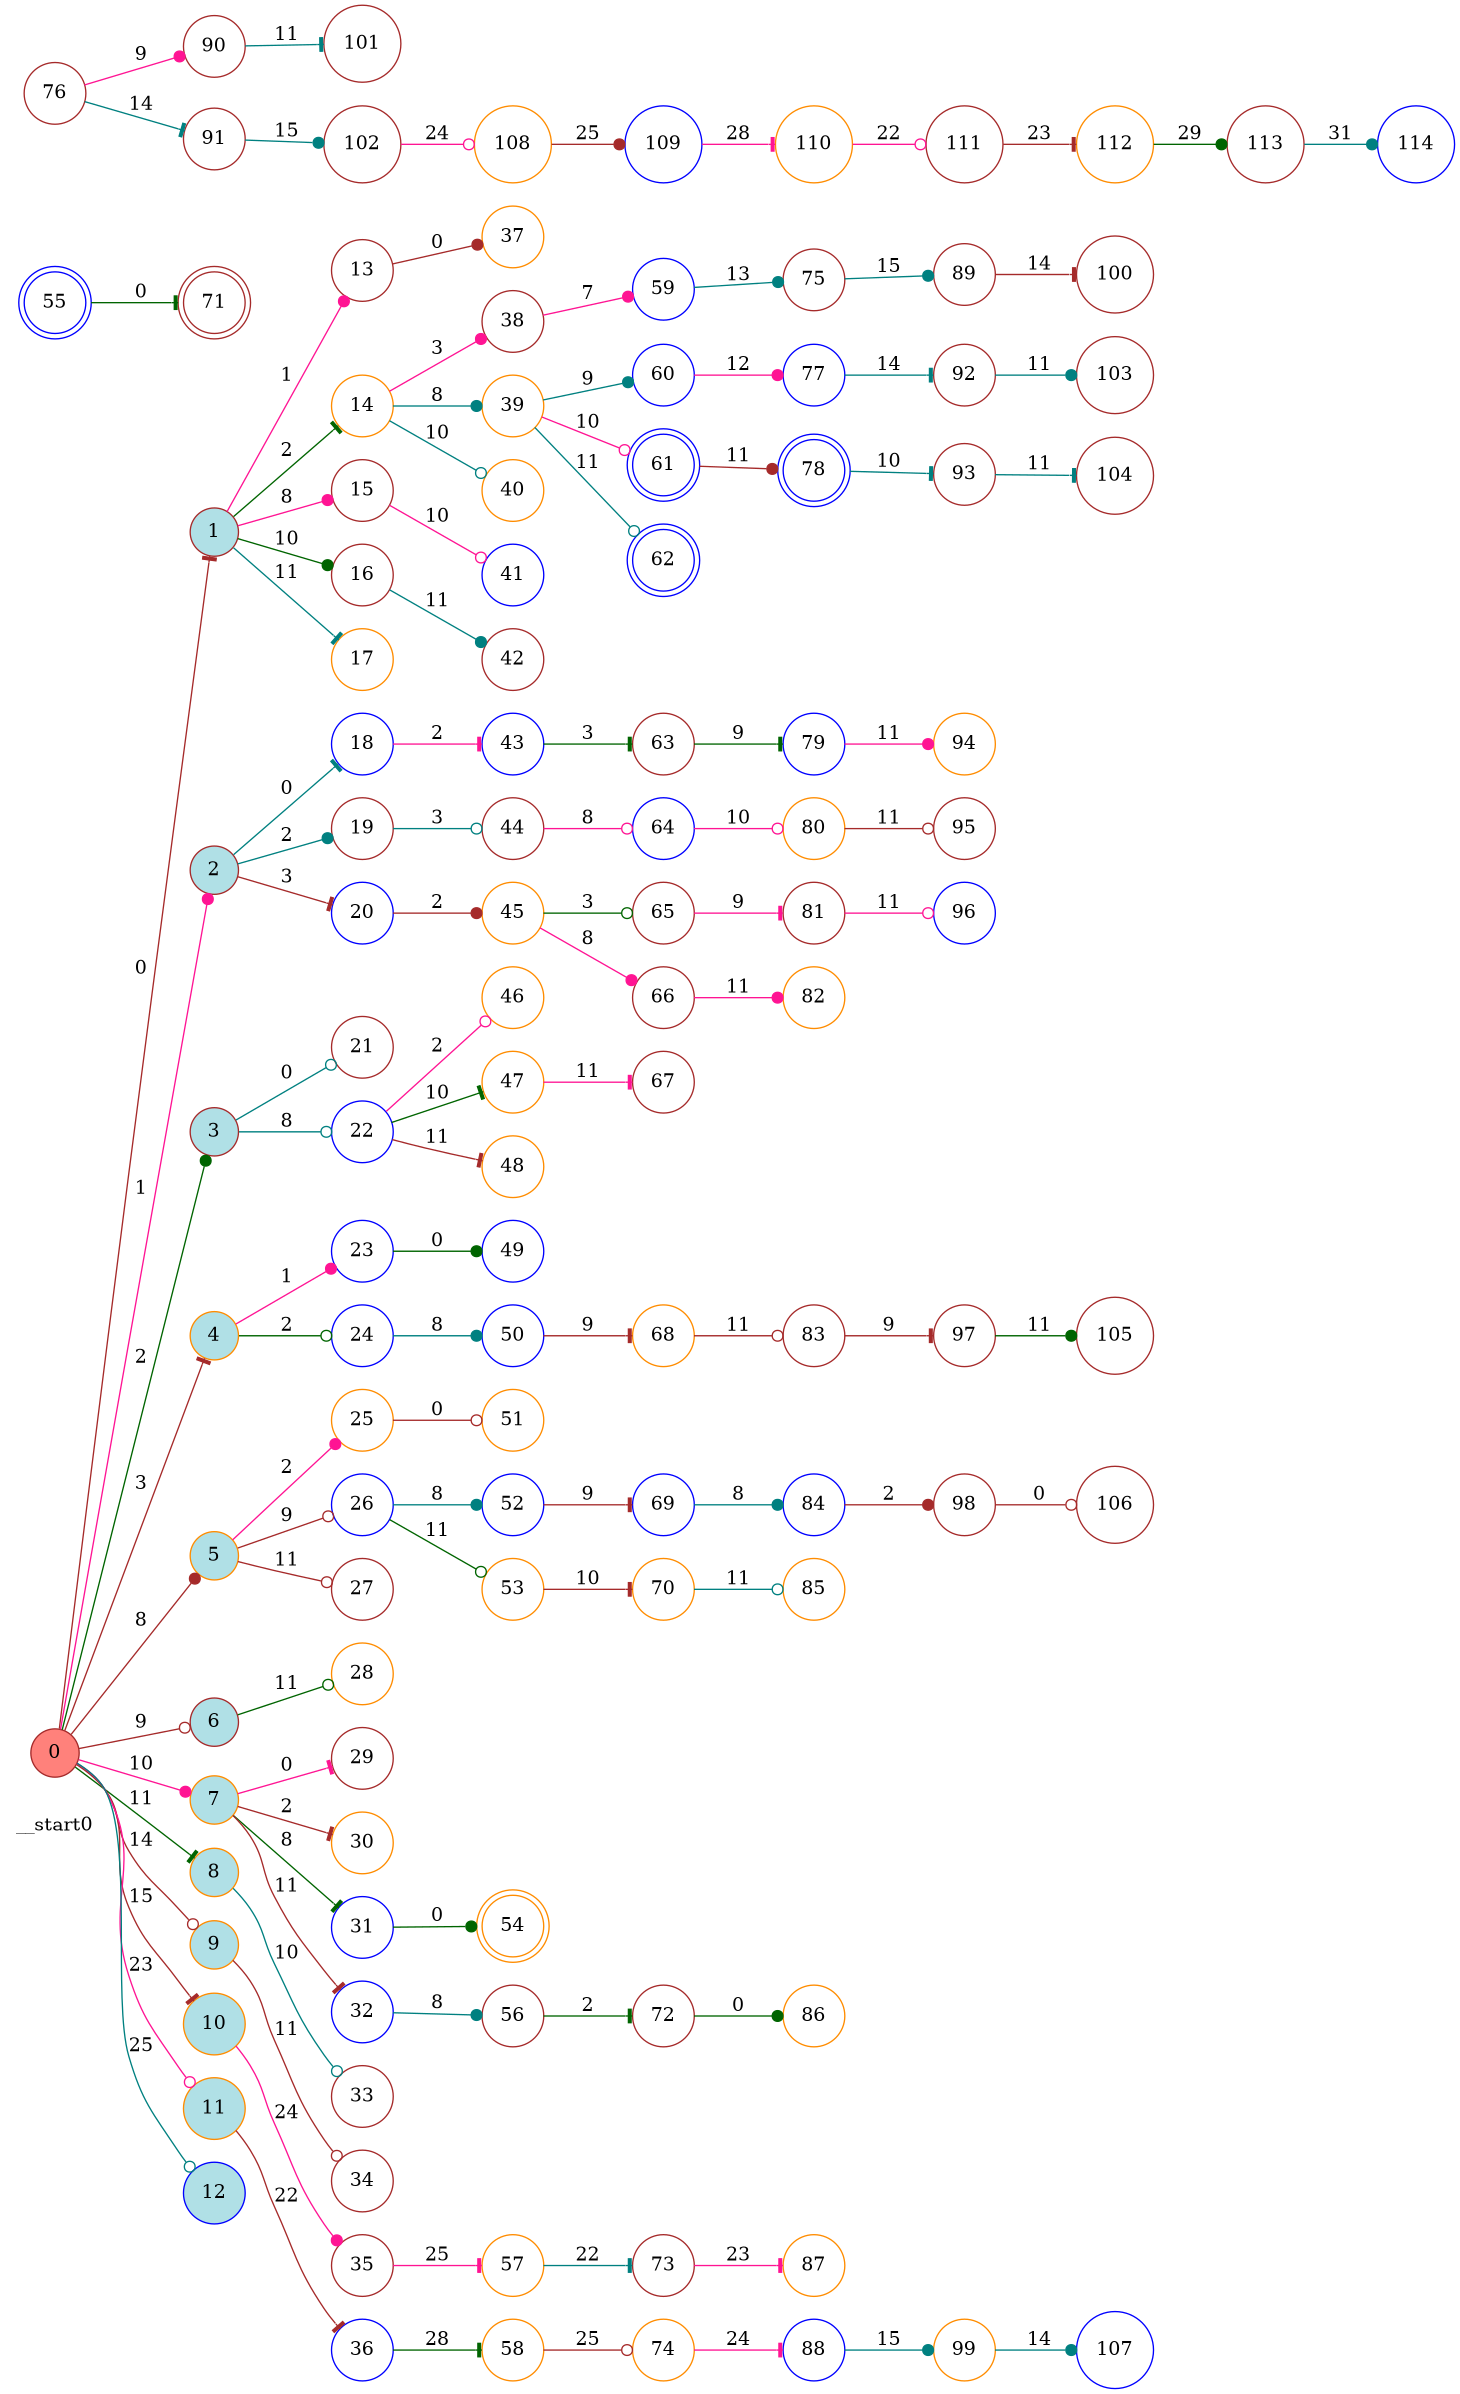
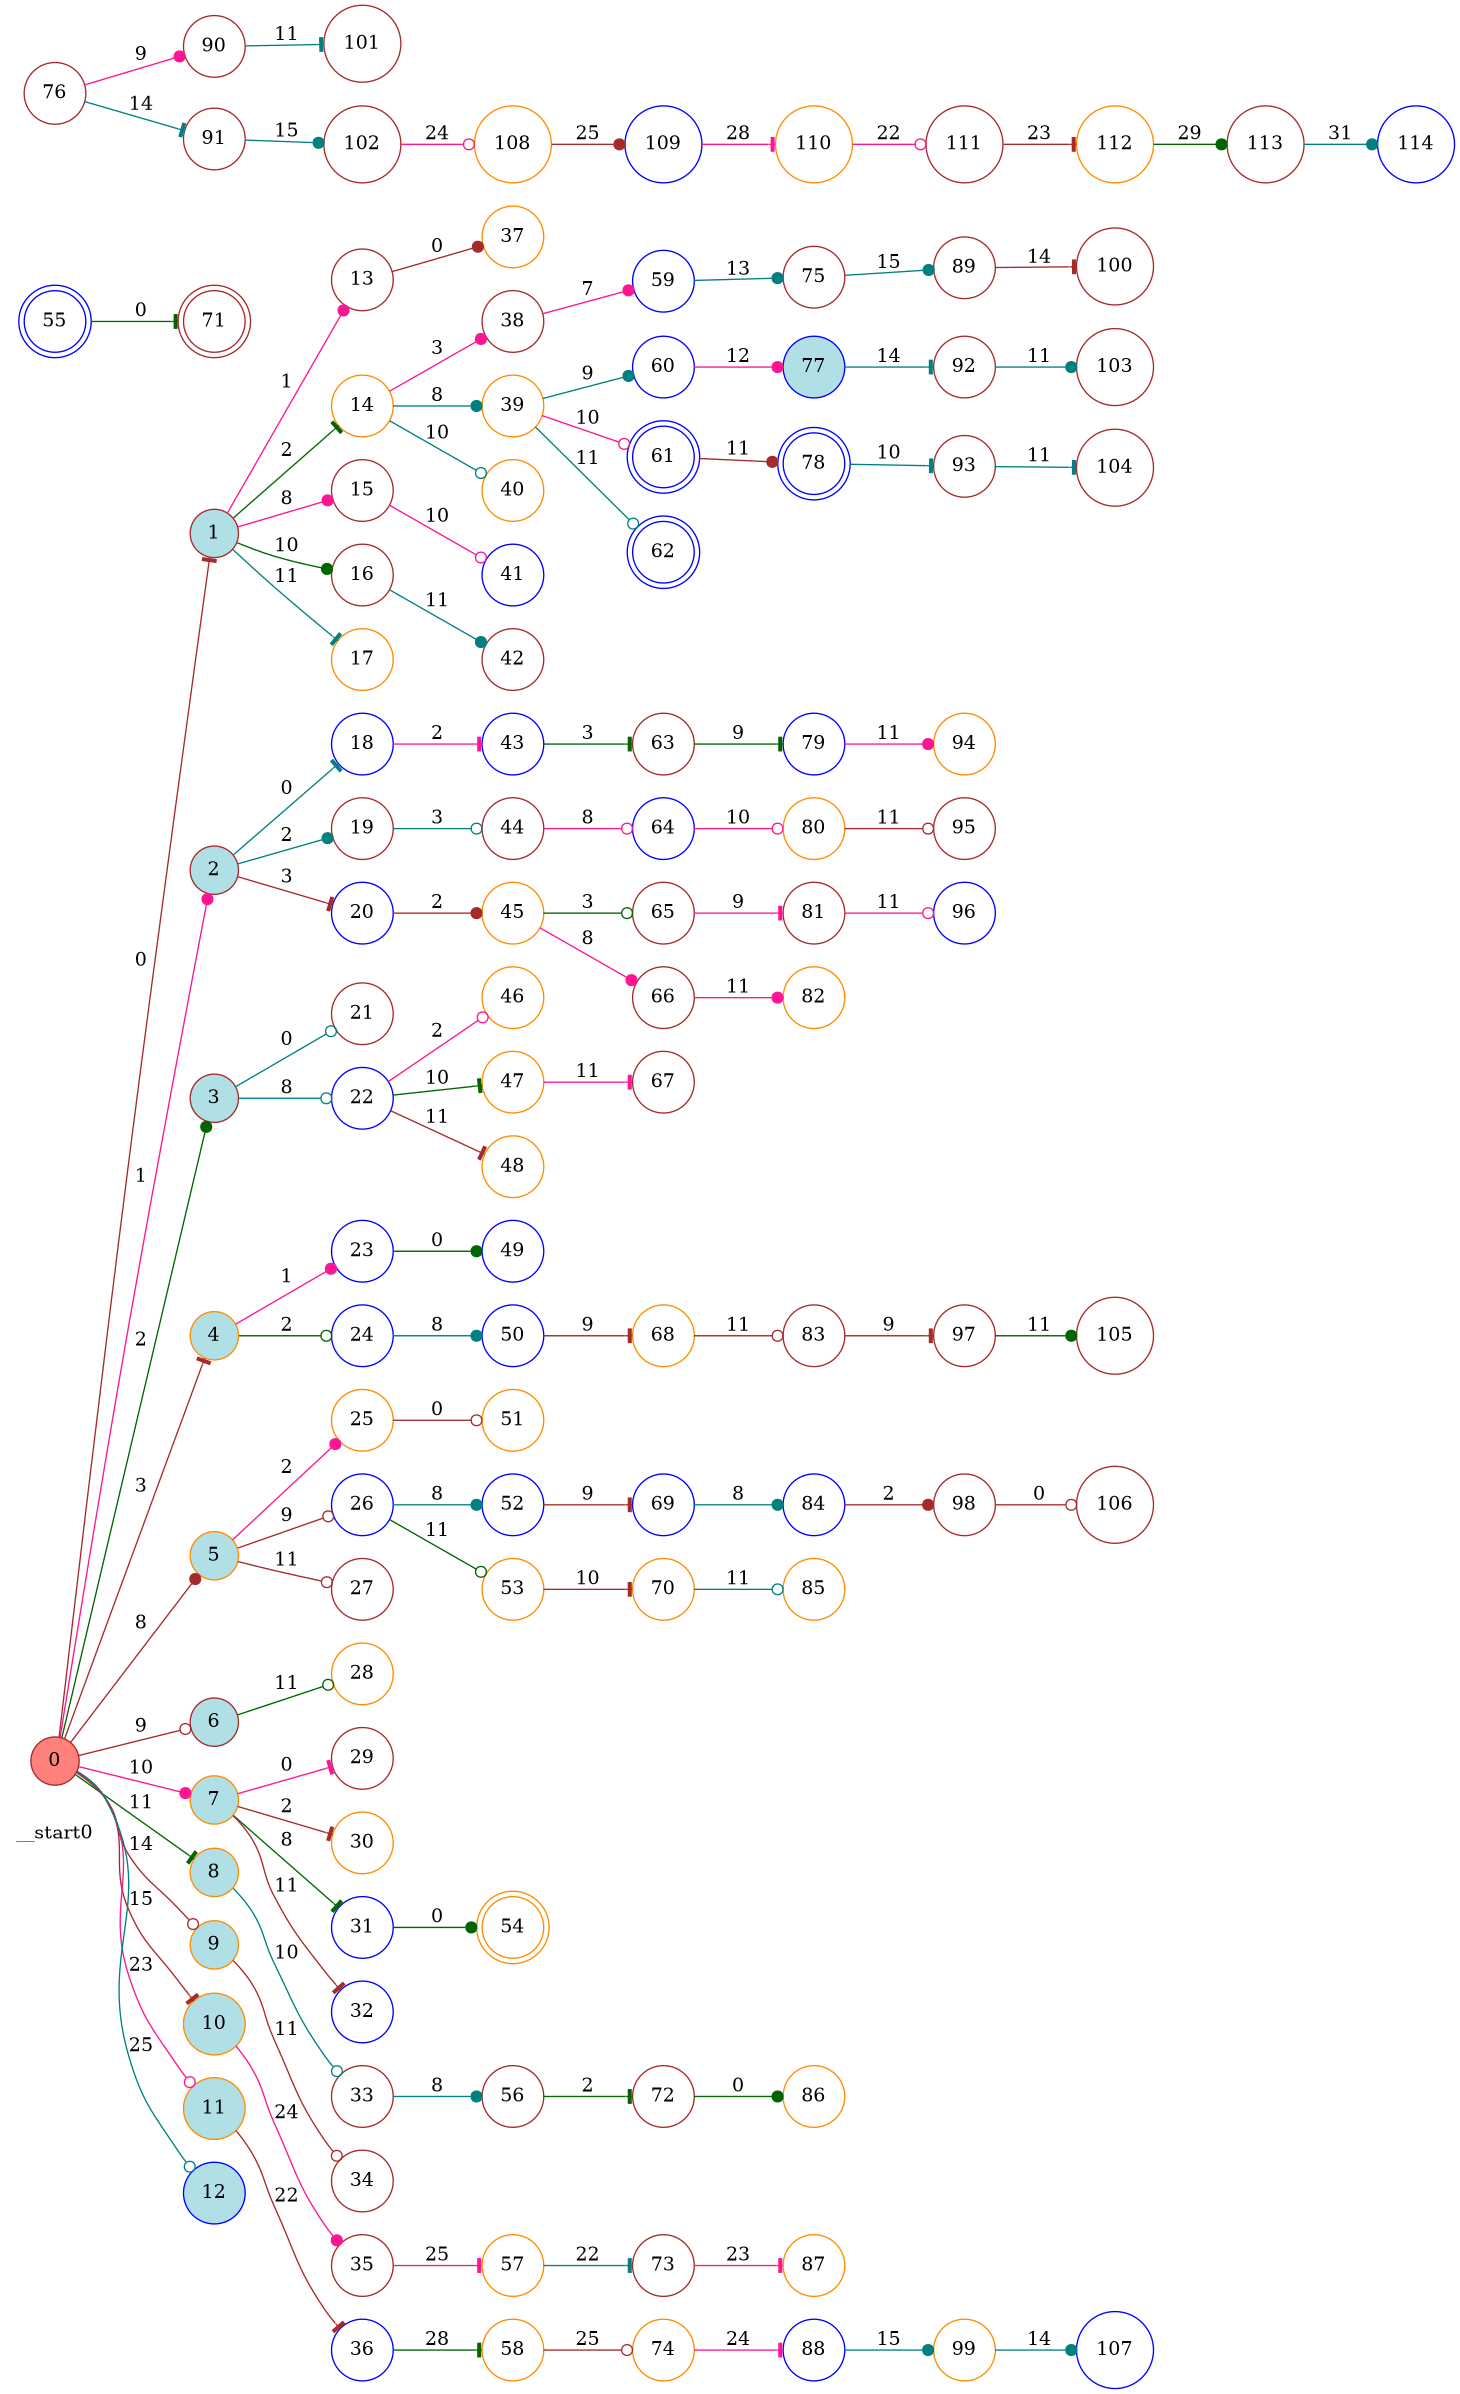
node "77": fillcolor white -> powderblue
edge "32" -> "56": now "33" -> "56"
